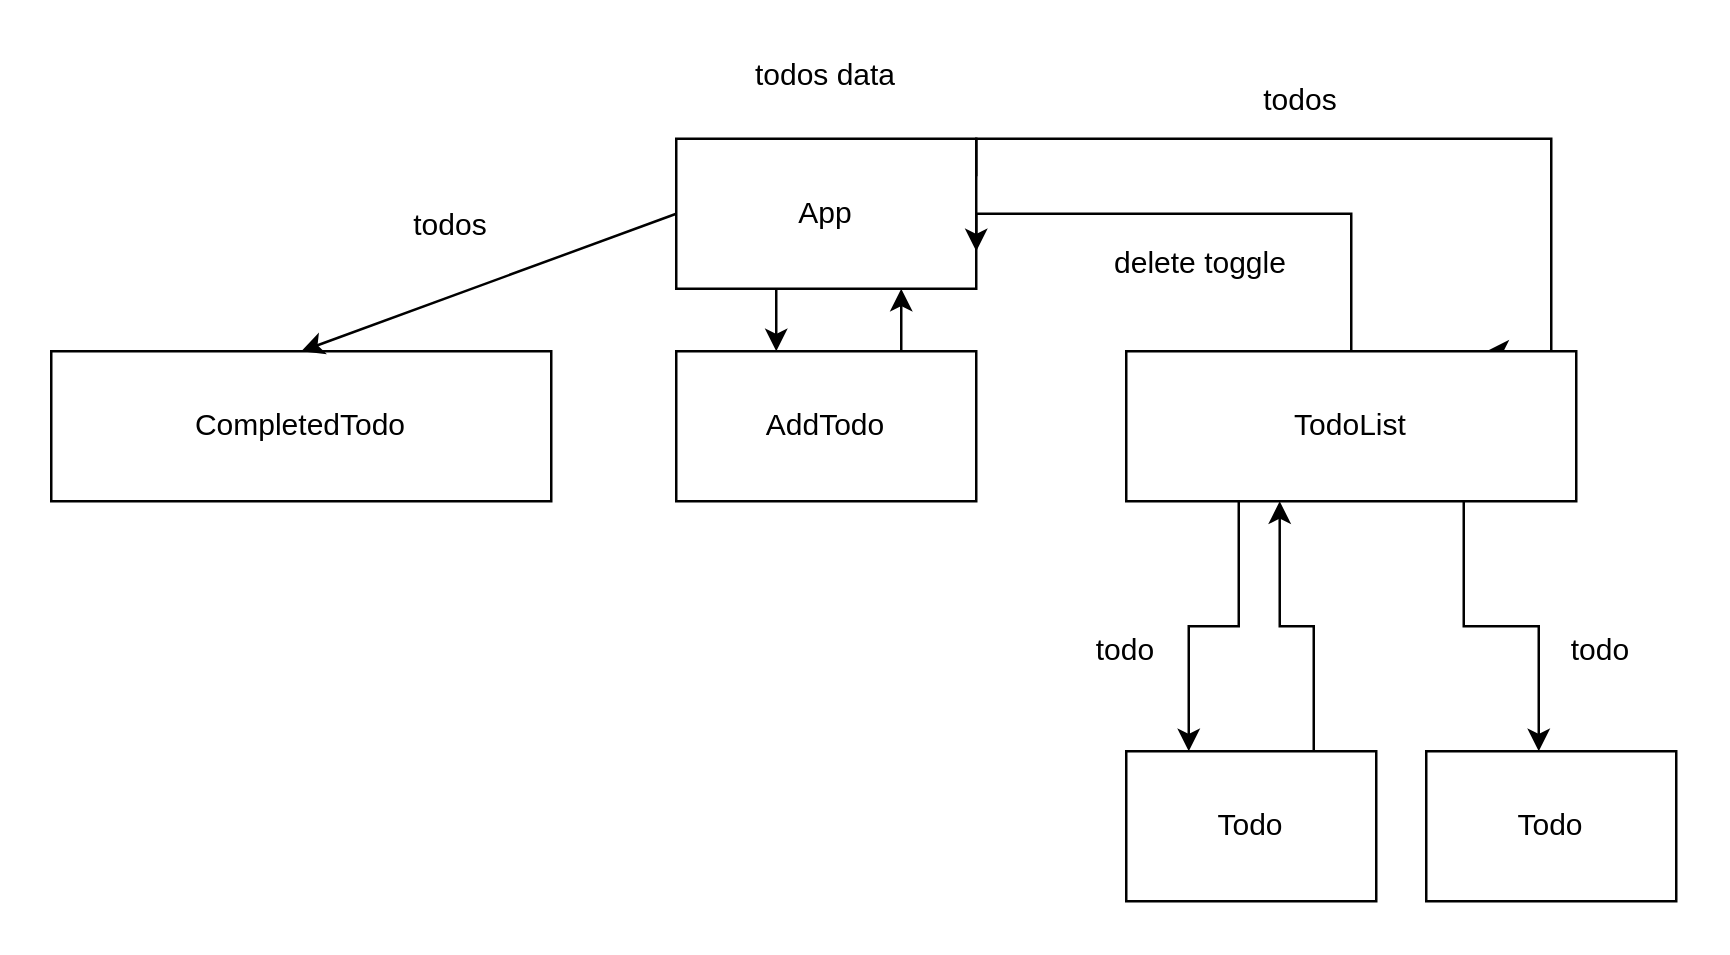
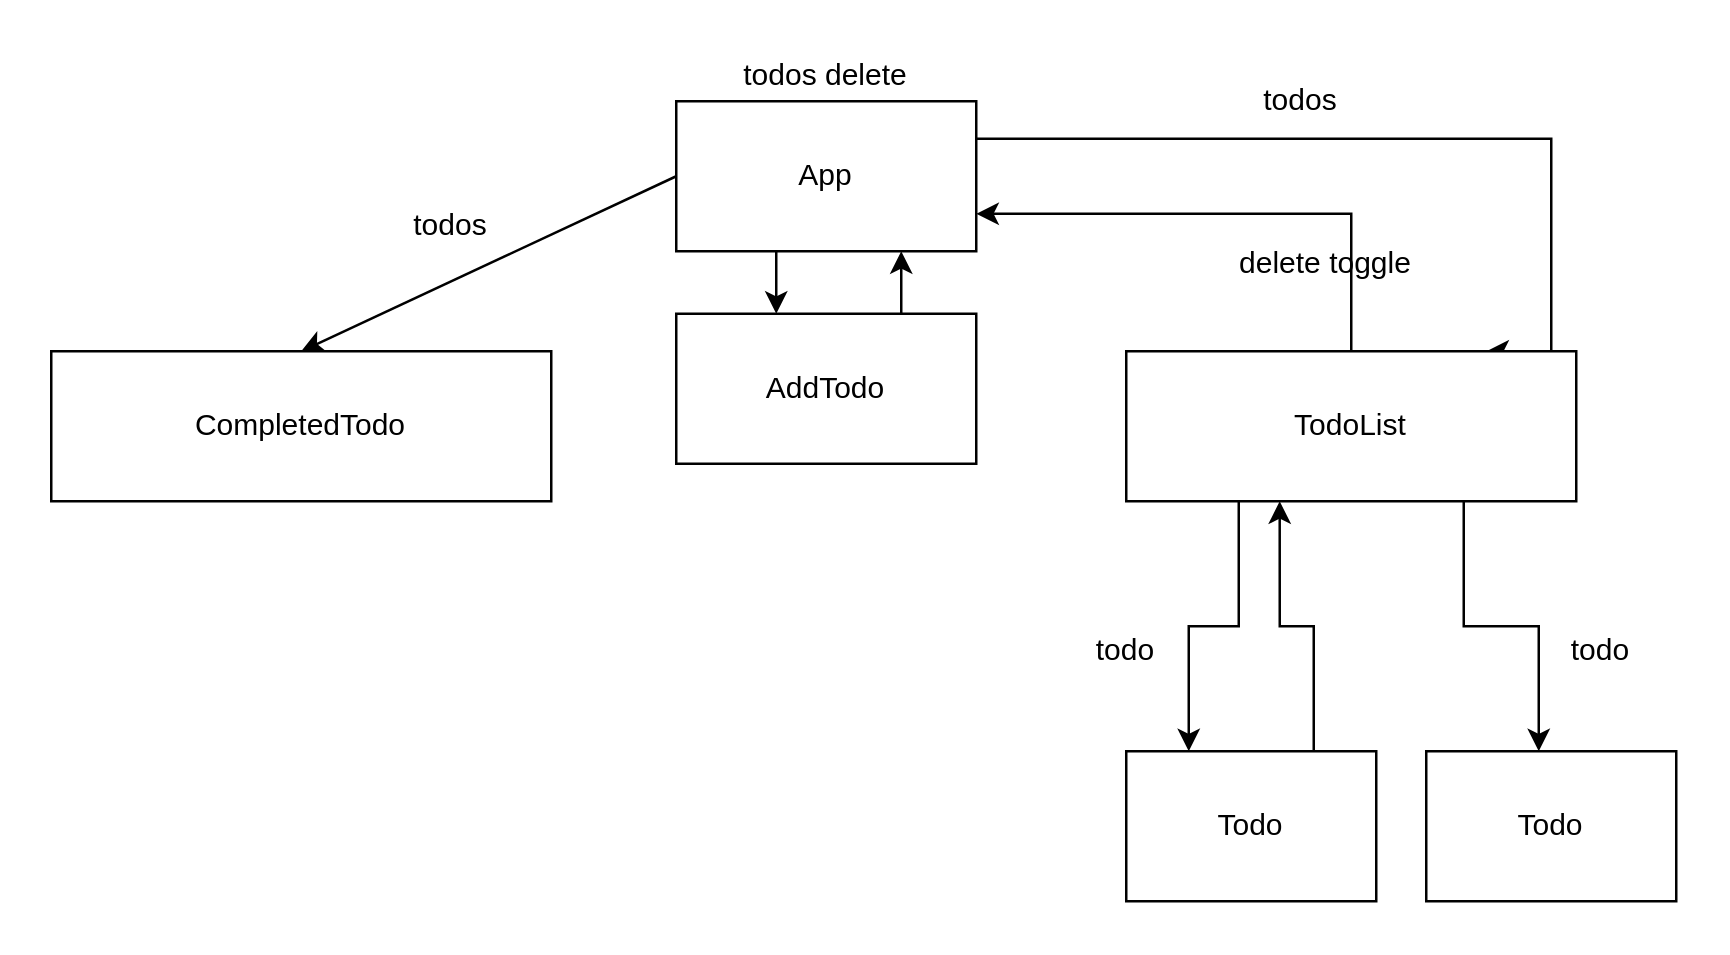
node "todos data": label "todos data" -> "todos delete"
node "App": moved (826, 214) -> (826, 176)
node "delete toggle": moved (1201, 264) -> (1326, 264)
node "AddTodo": moved (826, 426) -> (826, 389)
